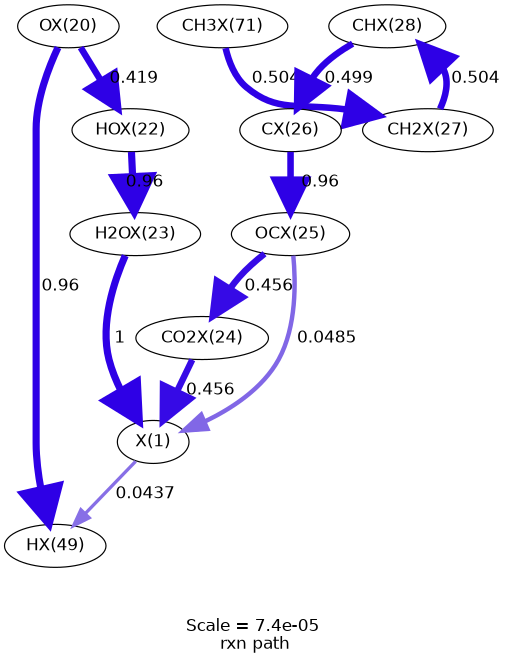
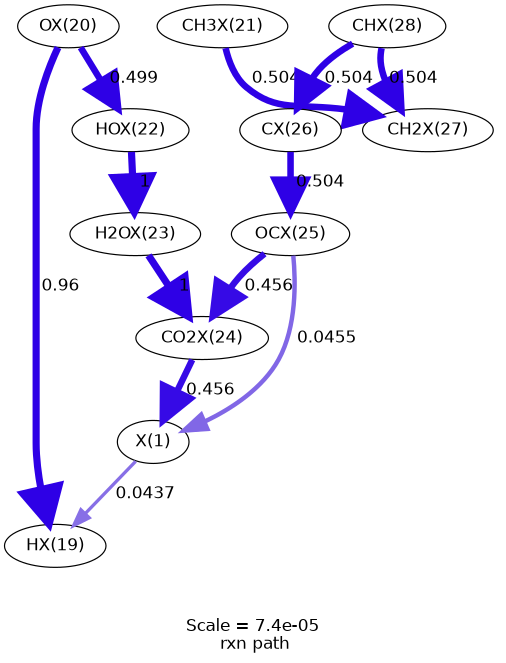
node "CH3X(71)": label "CH3X(71)" -> "CH3X(21)"
edge "OX(20)" -> "HOX(22)": label " 0.419" -> " 0.499"
edge "CHX(28)" -> "CX(26)": label " 0.499" -> " 0.504"
edge "CH2X(27)" -> "CHX(28)": reversed
edge "HOX(22)" -> "H2OX(23)": label " 0.96" -> " 1"
edge "CX(26)" -> "OCX(25)": label " 0.96" -> " 0.504"
edge "H2OX(23)" -> "X(1)": now "H2OX(23)" -> "CO2X(24)"
edge "OCX(25)" -> "X(1)": label " 0.0485" -> " 0.0455"
node "HX(49)": label "HX(49)" -> "HX(19)"
